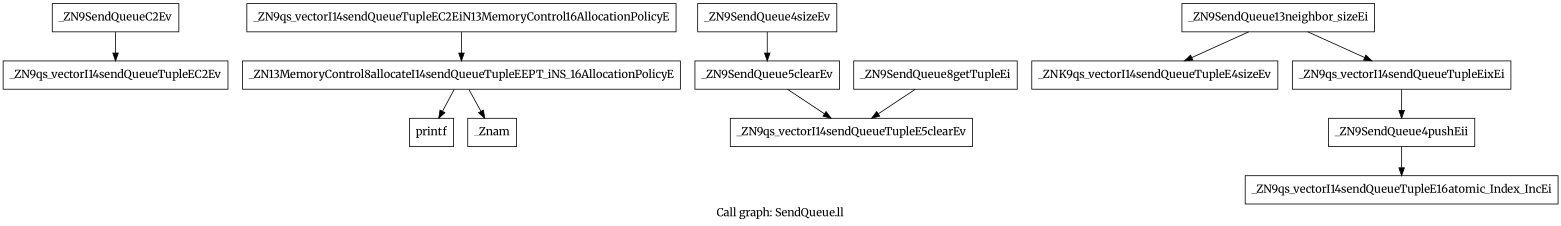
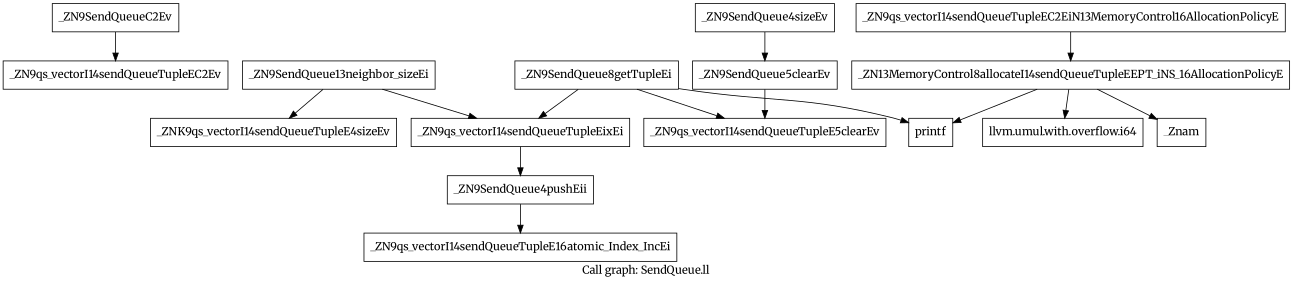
edge "_ZN9SendQueue8getTupleEi" -> "printf": added
edge "_ZN9SendQueue8getTupleEi" -> "_ZN9qs_vectorI14sendQueueTupleEixEi": added
node "llvm.umul.with.overflow.i64": added
